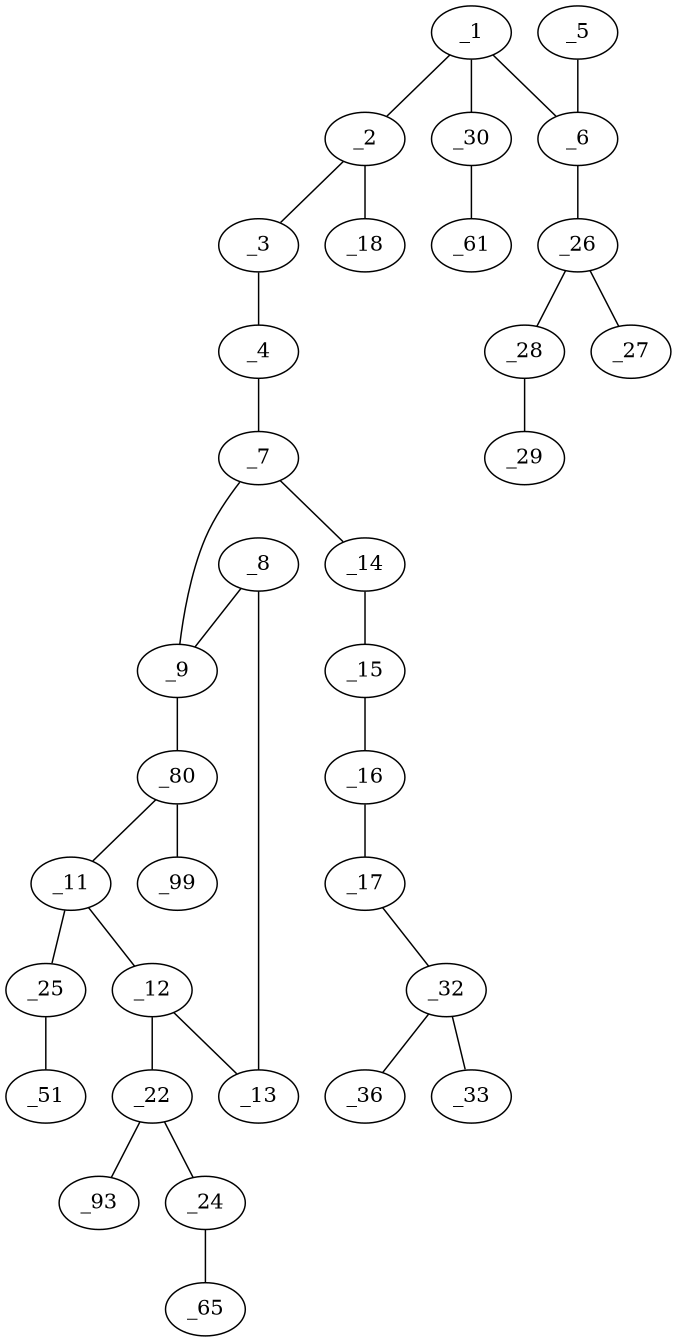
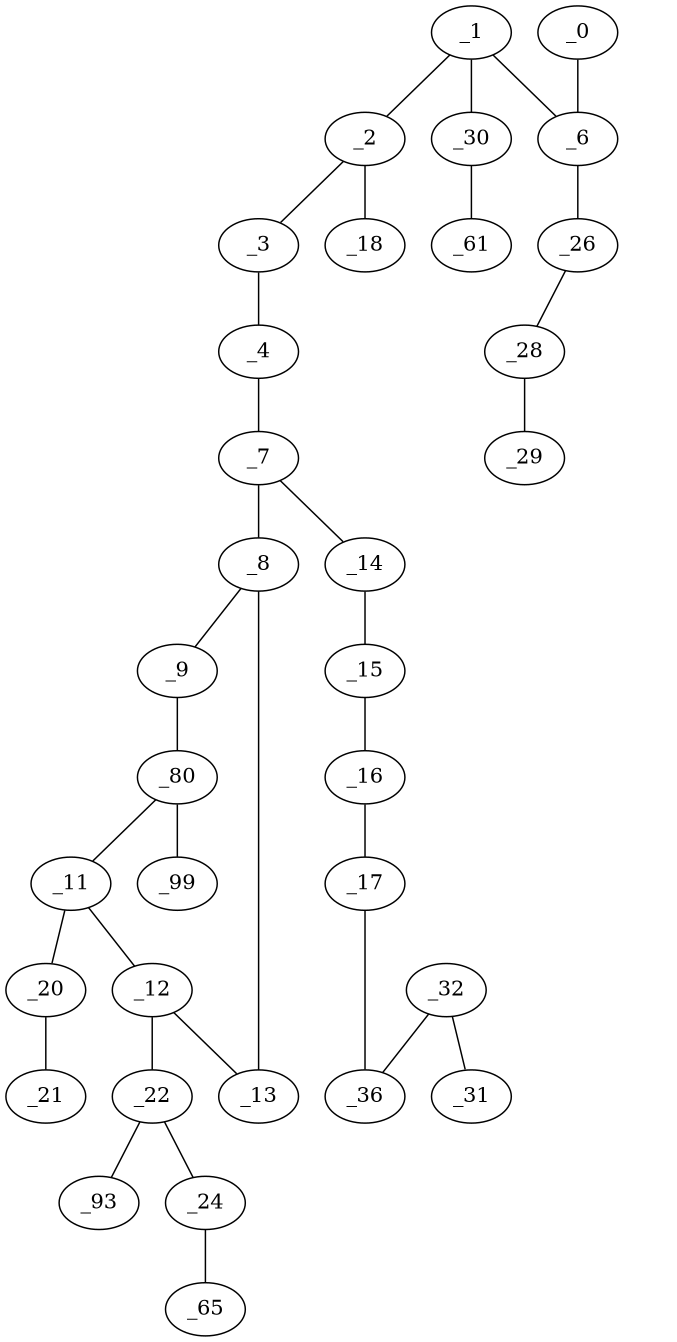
node "_5": label "_5" -> "_0"
node "_27": removed
edge "_7" -- "_9": now "_7" -- "_8"
edge "_17" -- "_32": now "_17" -- "_36"
node "_25": label "_25" -> "_20"
node "_51": label "_51" -> "_21"
node "_33": label "_33" -> "_31"
